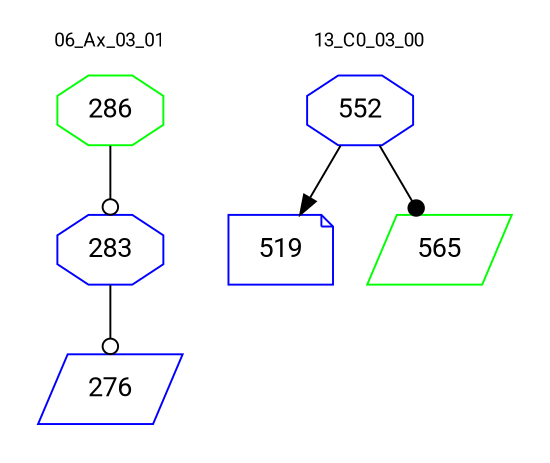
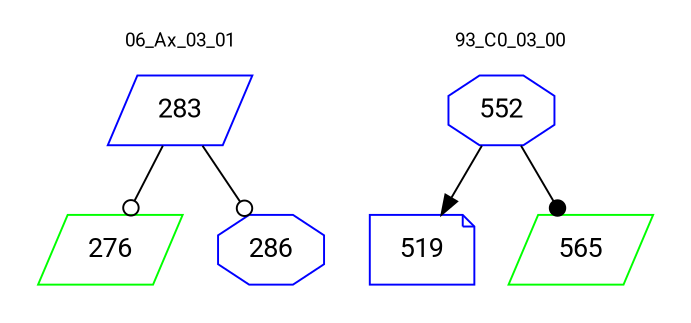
cluster "13_C0_03_00": label "13_C0_03_00" -> "93_C0_03_00"
node "286": color green -> blue
edge "286" -> "283": reversed
node "283": shape octagon -> parallelogram
node "276": color blue -> green
